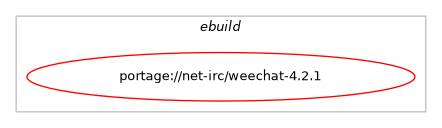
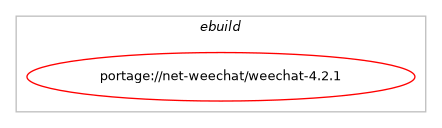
node "portage://net-irc/weechat-4.2.1": label "portage://net-irc/weechat-4.2.1" -> "portage://net-weechat/weechat-4.2.1"
